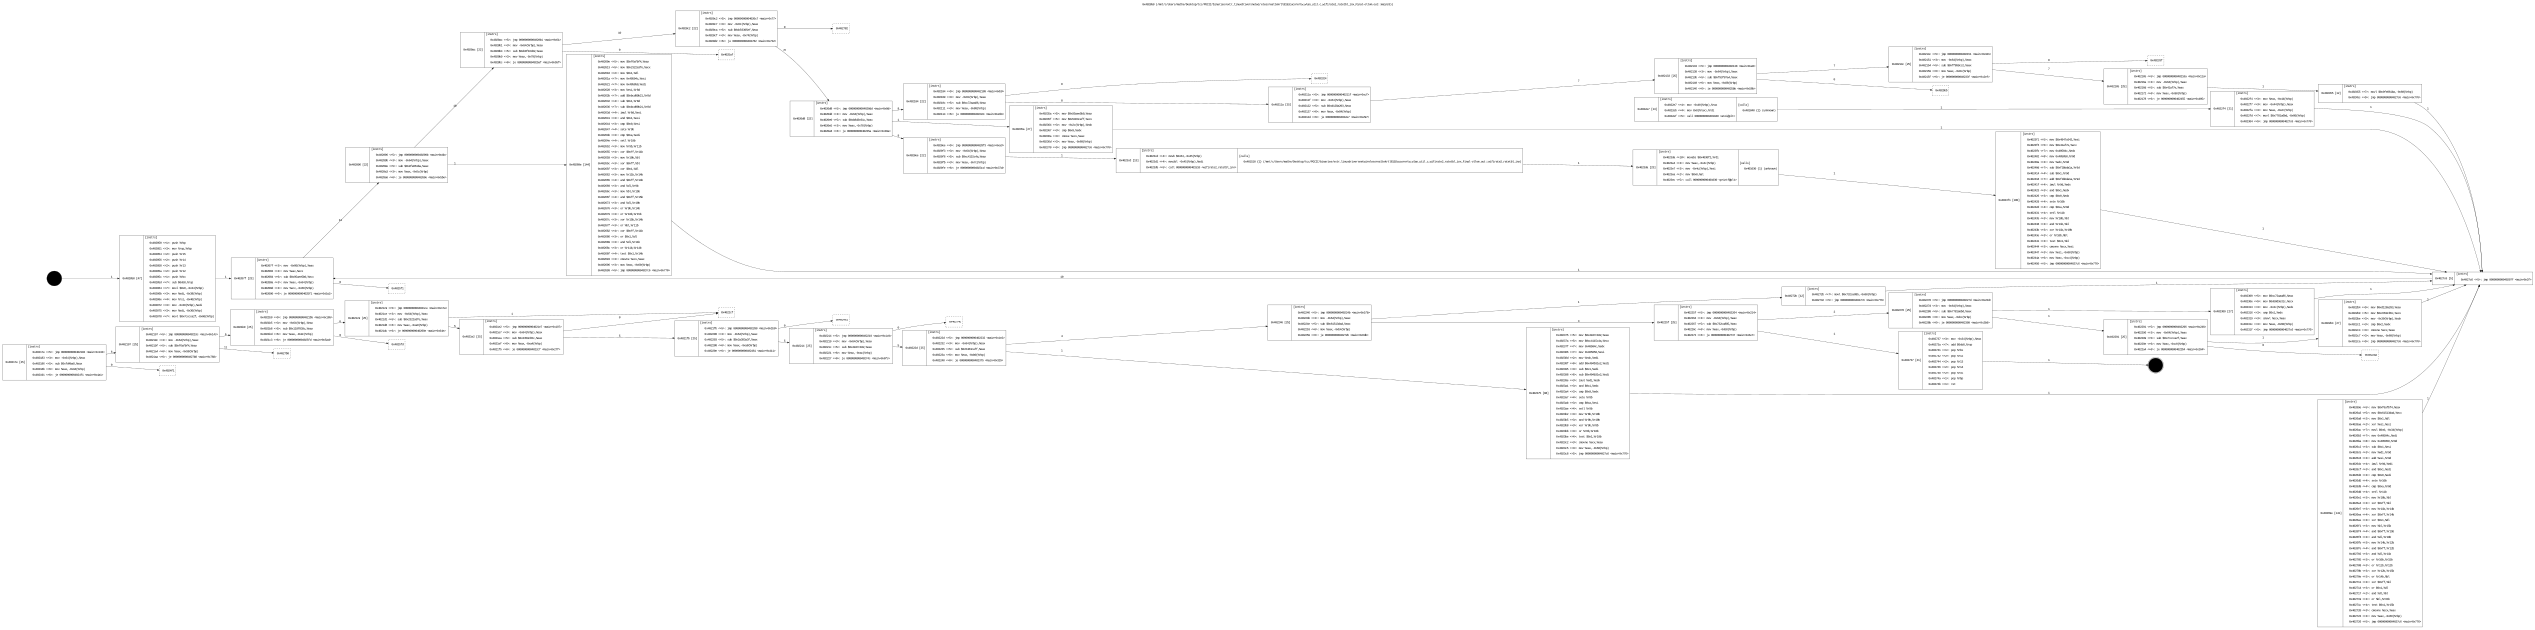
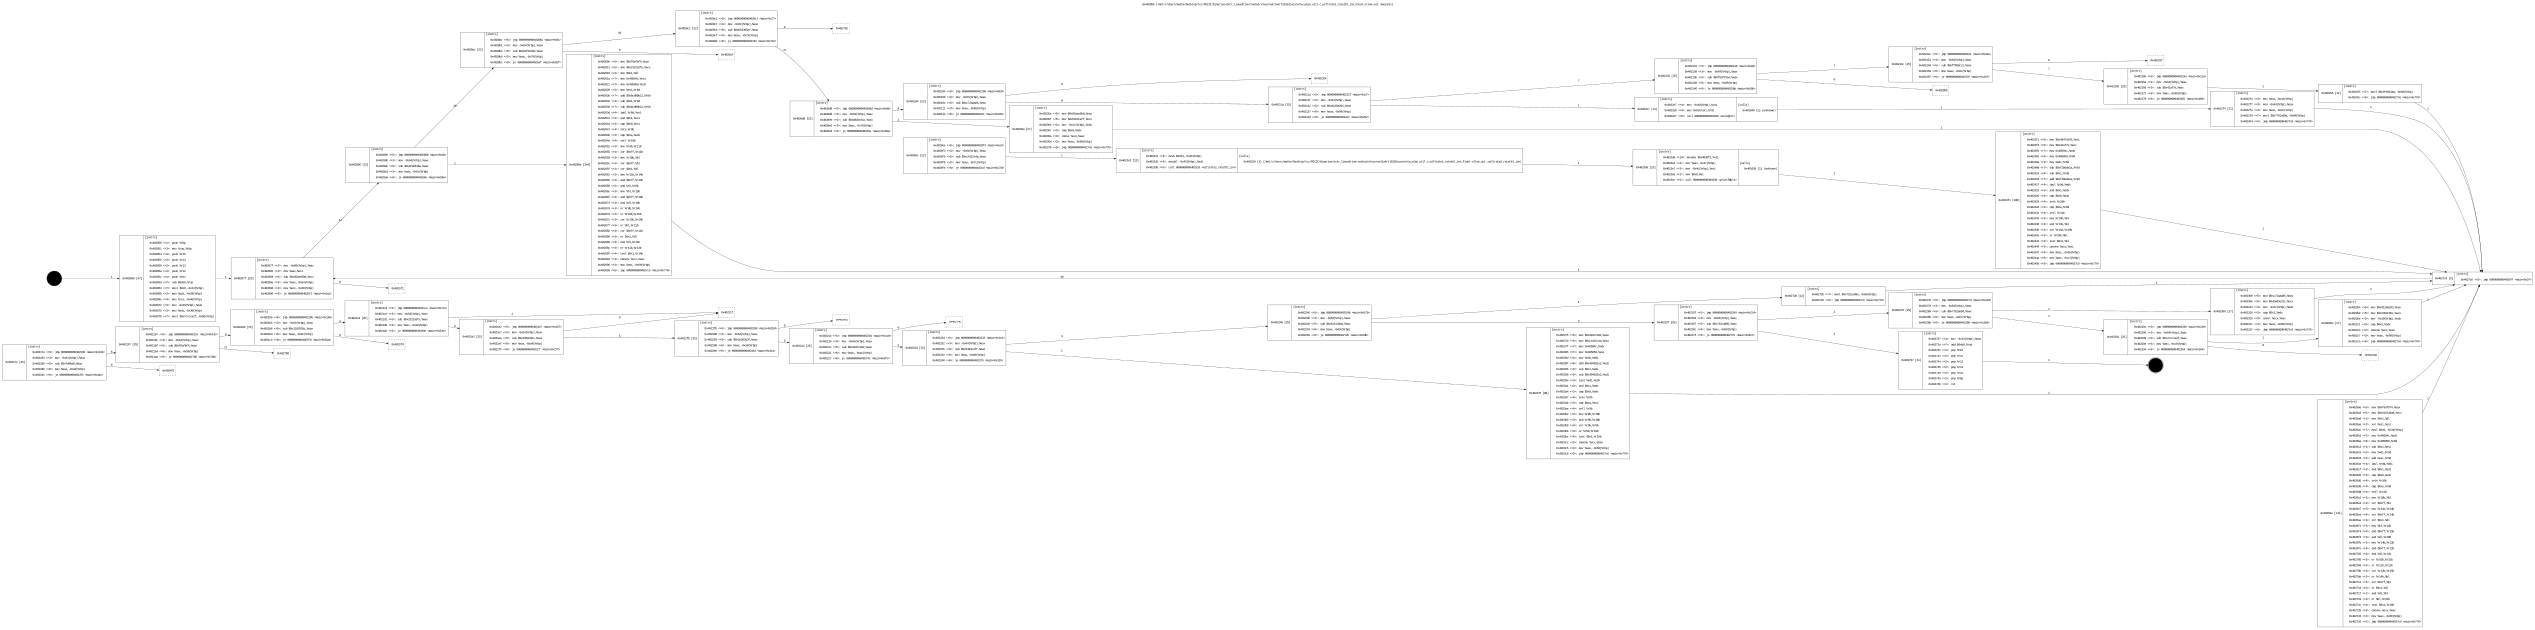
edge "0x40211a [25]" -> "0x4022e7 [13]": added, label "1"
edge "0x4020d8 [22]" -> "0x4020ee [22]": removed, label "9"
